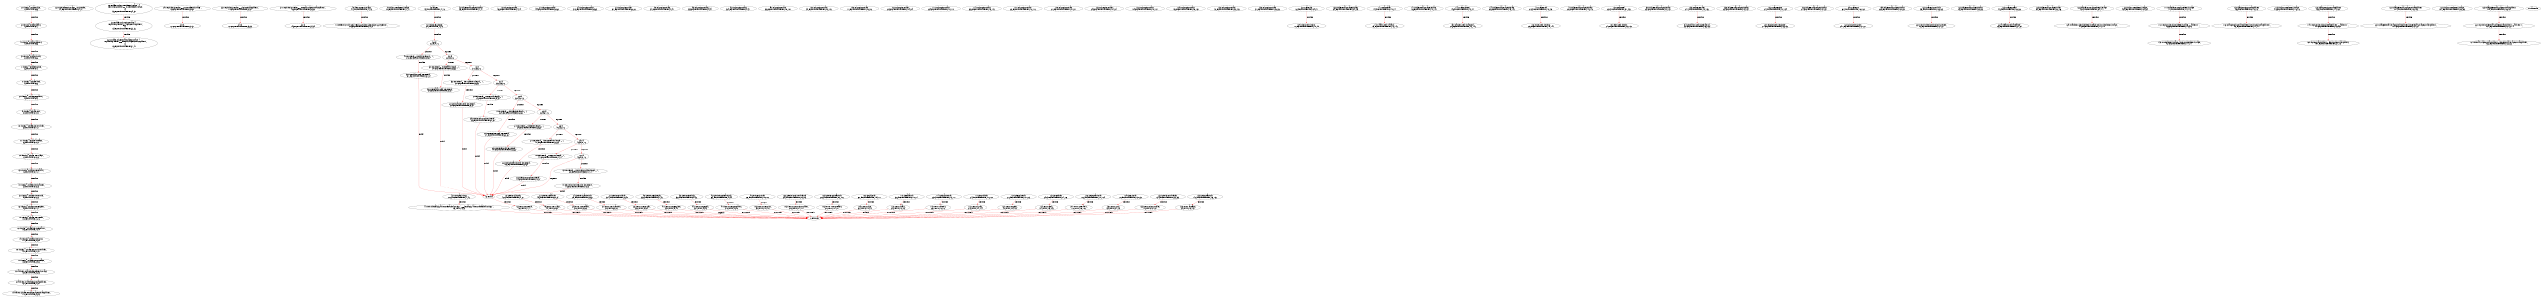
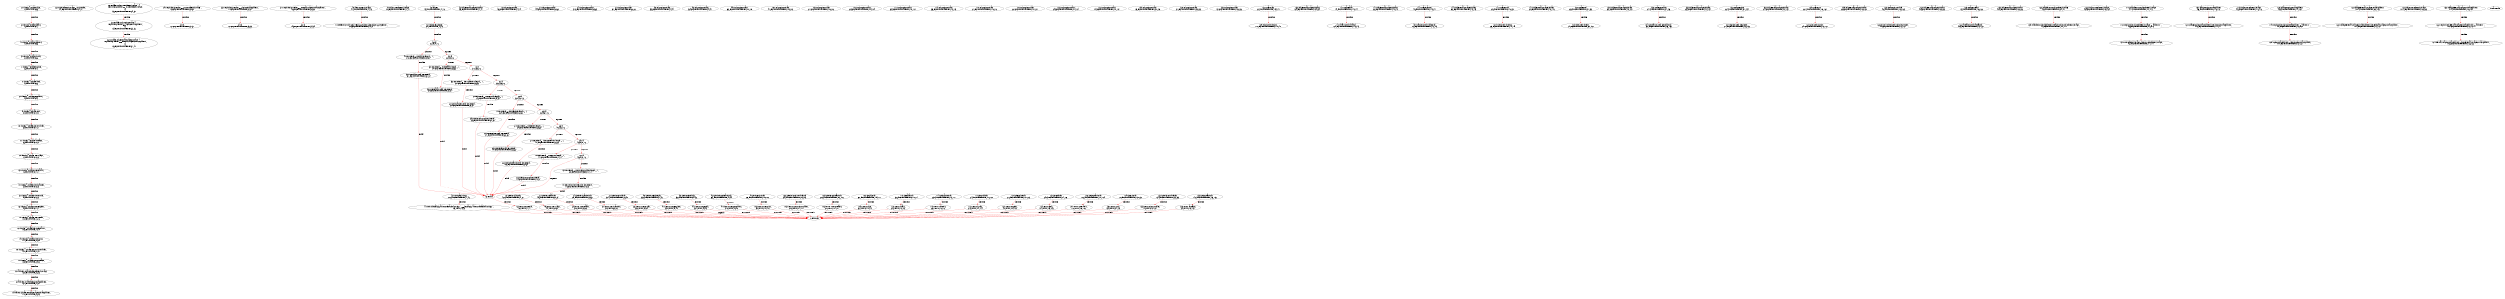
node "90_ onlyLogicContract 541-expression_statement-91-91": removed
edge "99_ getUsersGunsIds 580-function_definition-100-102" -> "100_ return usersGuns; 592-return-101-101": label "next_pos" -> "next_line"
edge "112_ return radars; 648-return-113-113" -> "0_ exit_node": label "end_exit" -> "return_exit"
